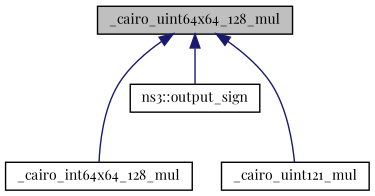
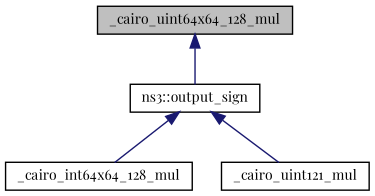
edge "_cairo_int64x64_128_mul" -> "_cairo_uint64x64_128_mul": now "_cairo_int64x64_128_mul" -> "ns3::output_sign"
edge "_cairo_uint121_mul" -> "_cairo_uint64x64_128_mul": now "_cairo_uint121_mul" -> "ns3::output_sign"
